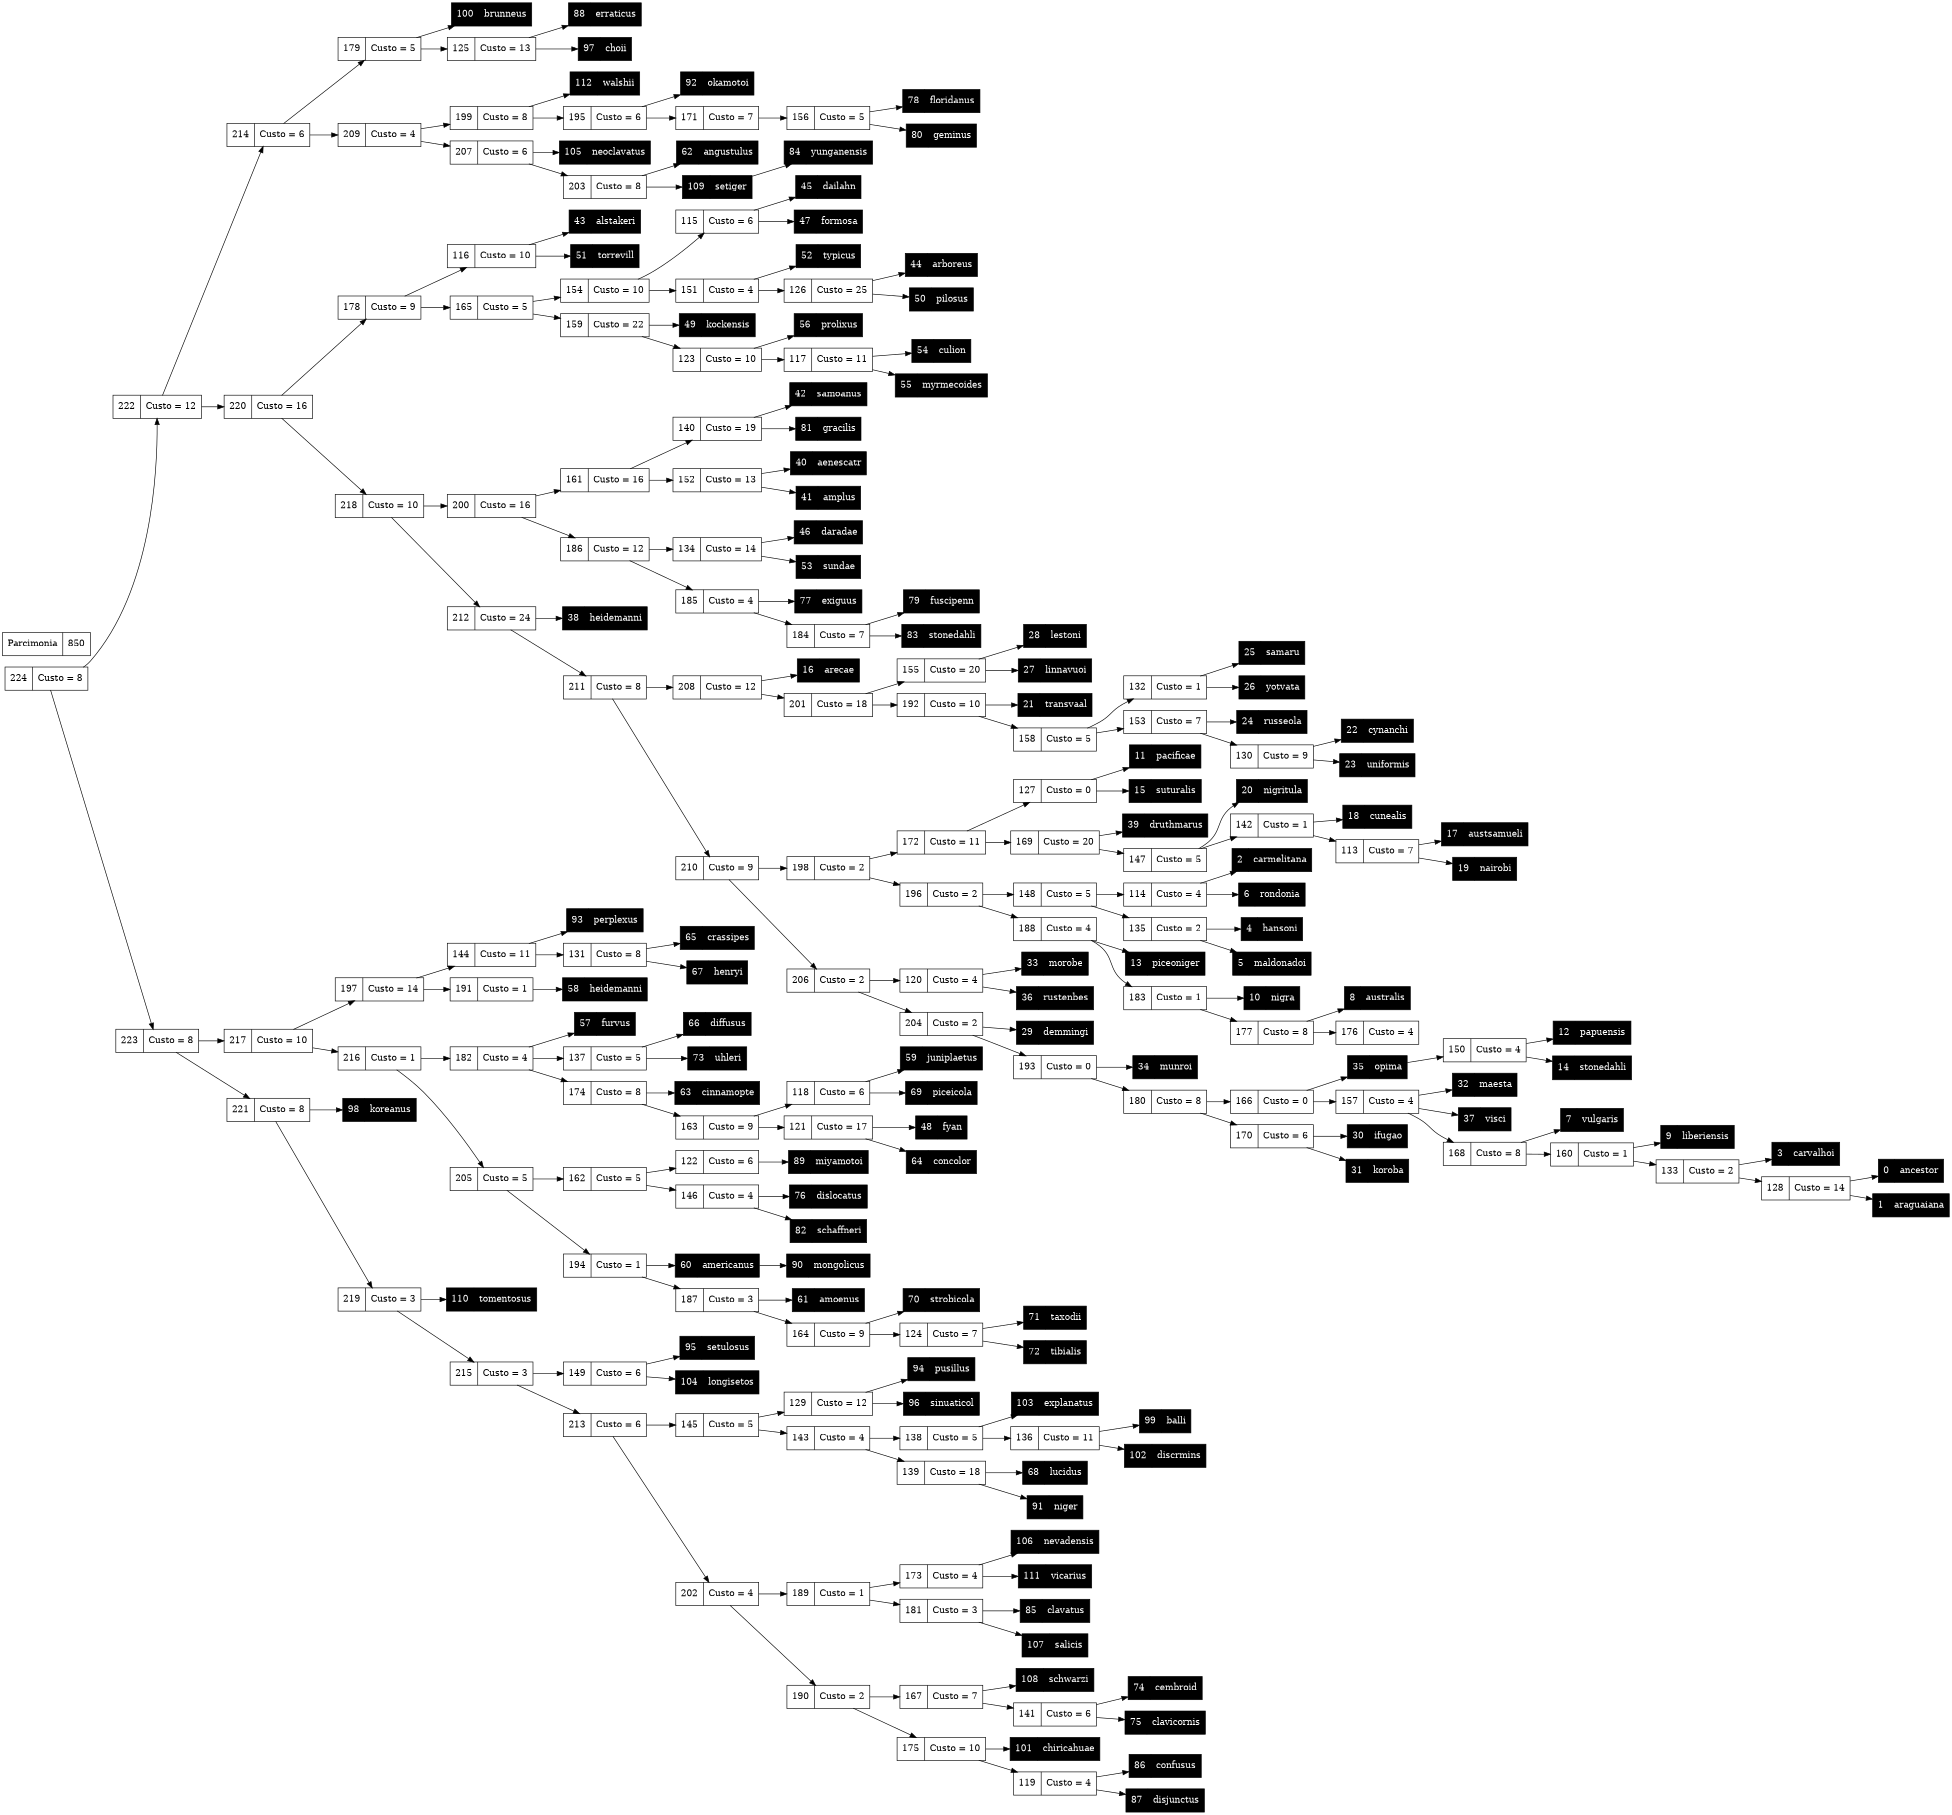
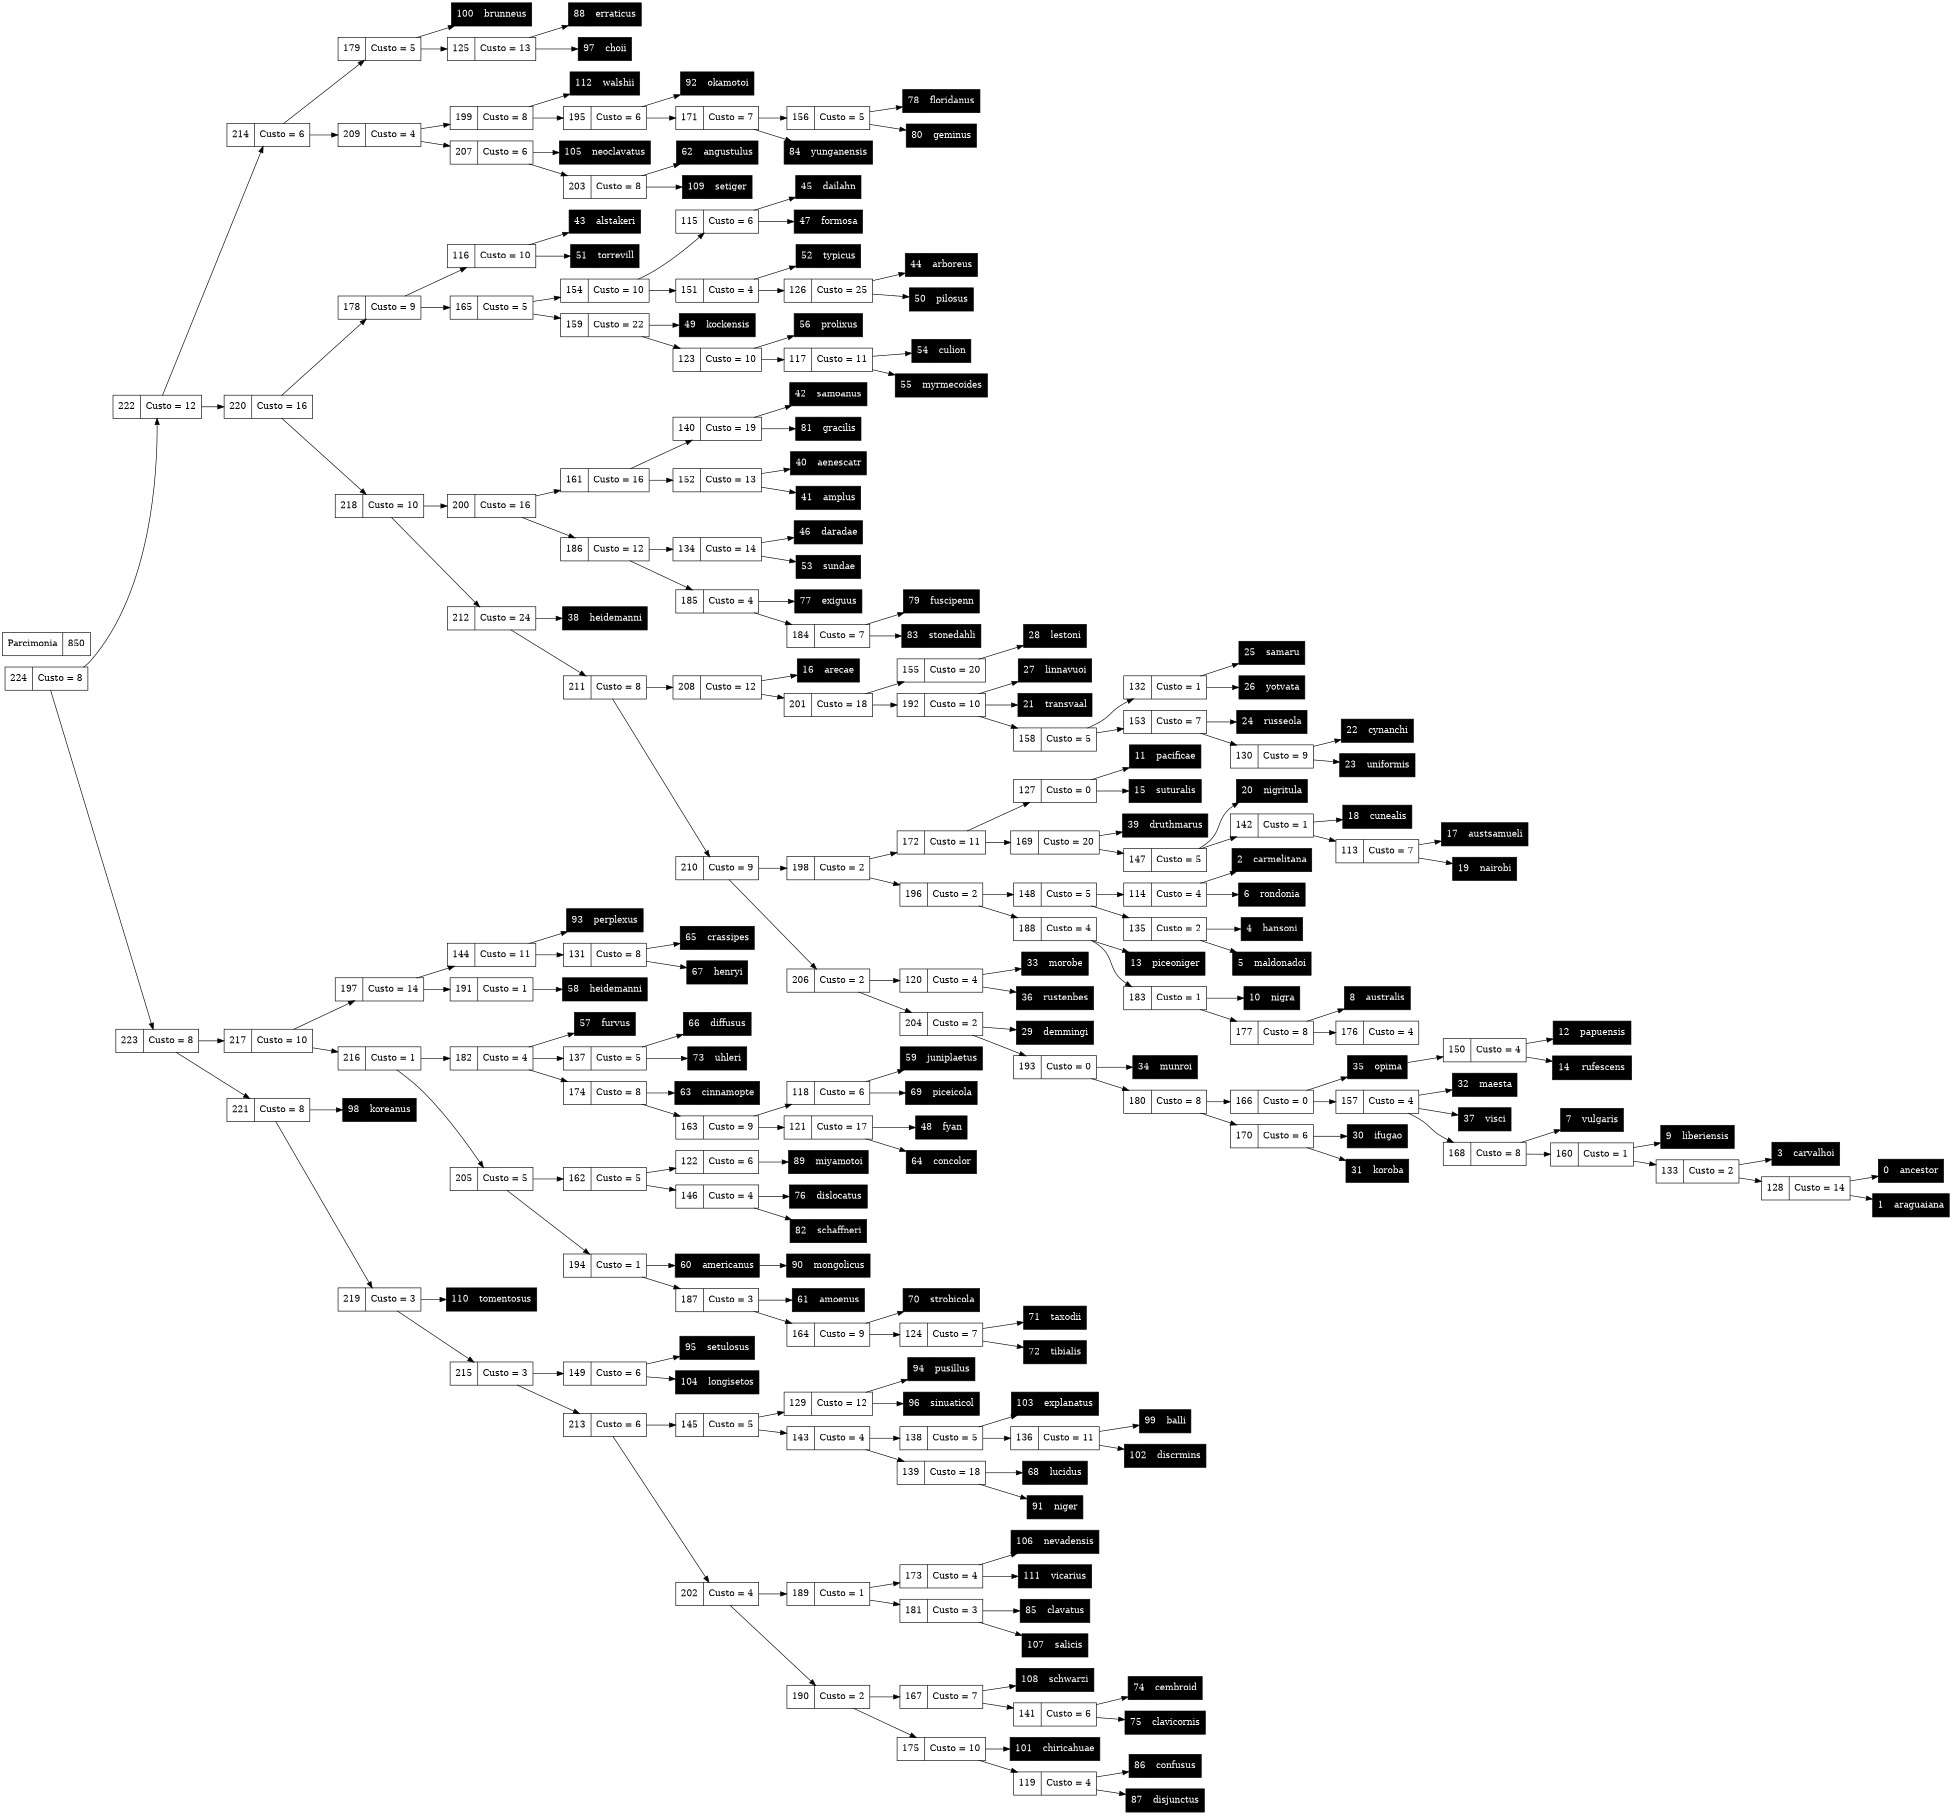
edge "109" -> "84": now "171" -> "84"
edge "155" -> "27": now "192" -> "27"
node "14": text "stonedahli" -> "rufescens"
